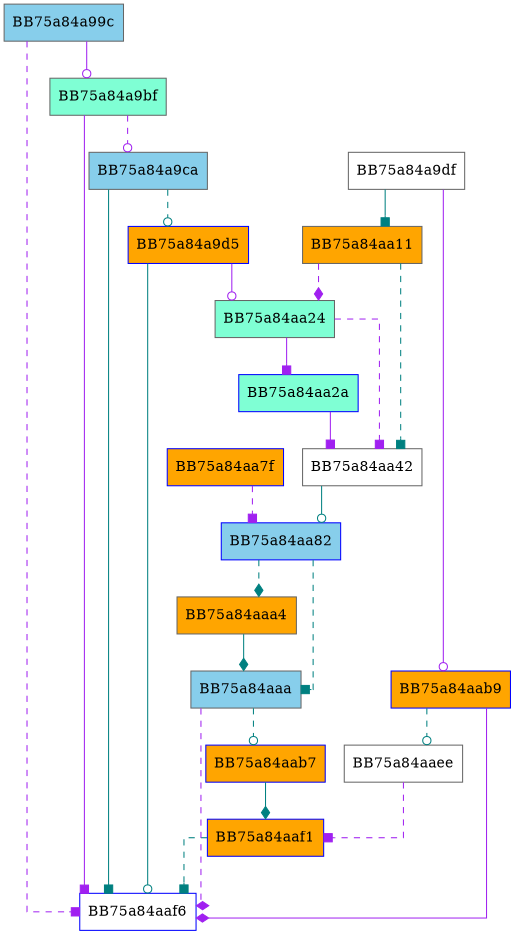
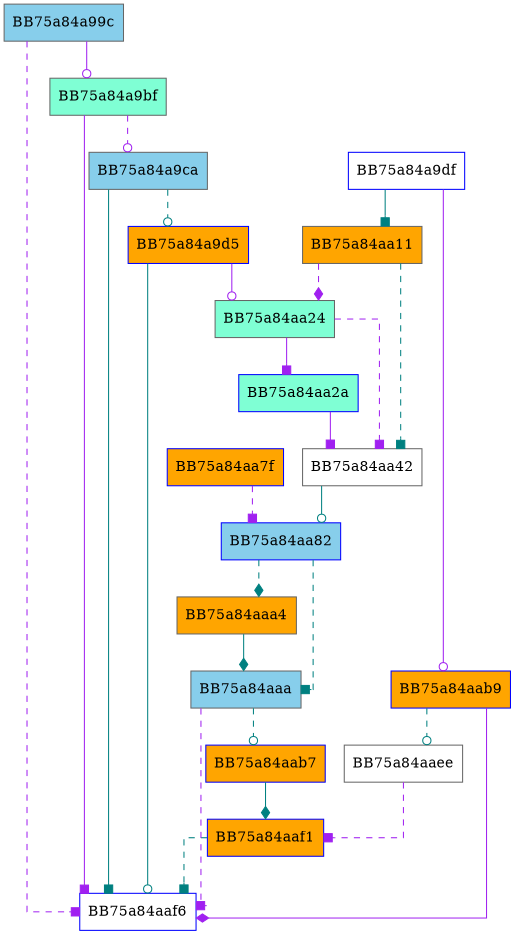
node "BB75a84a9df": color gray40 -> blue
edge "BB75a84aaa" -> "BB75a84aaf6": arrowhead diamond -> box
